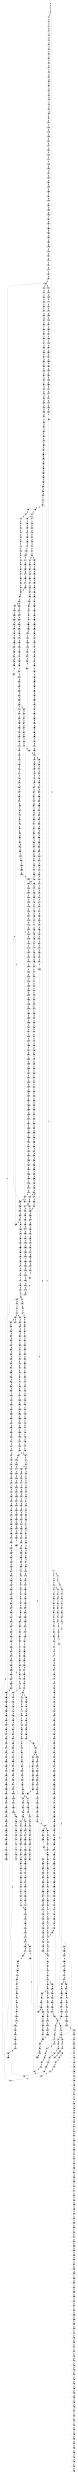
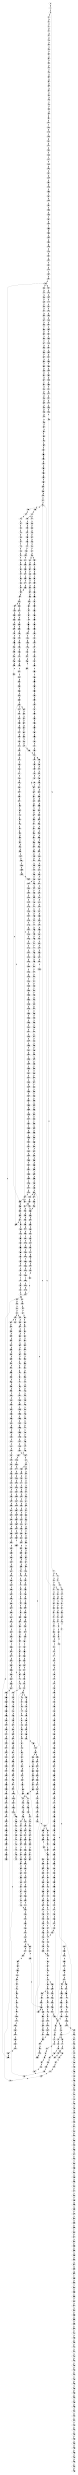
edge "S787" -> "S797": now "S787" -> "S809"
edge "S1059" -> "S1069": now "S1060" -> "S1069"
